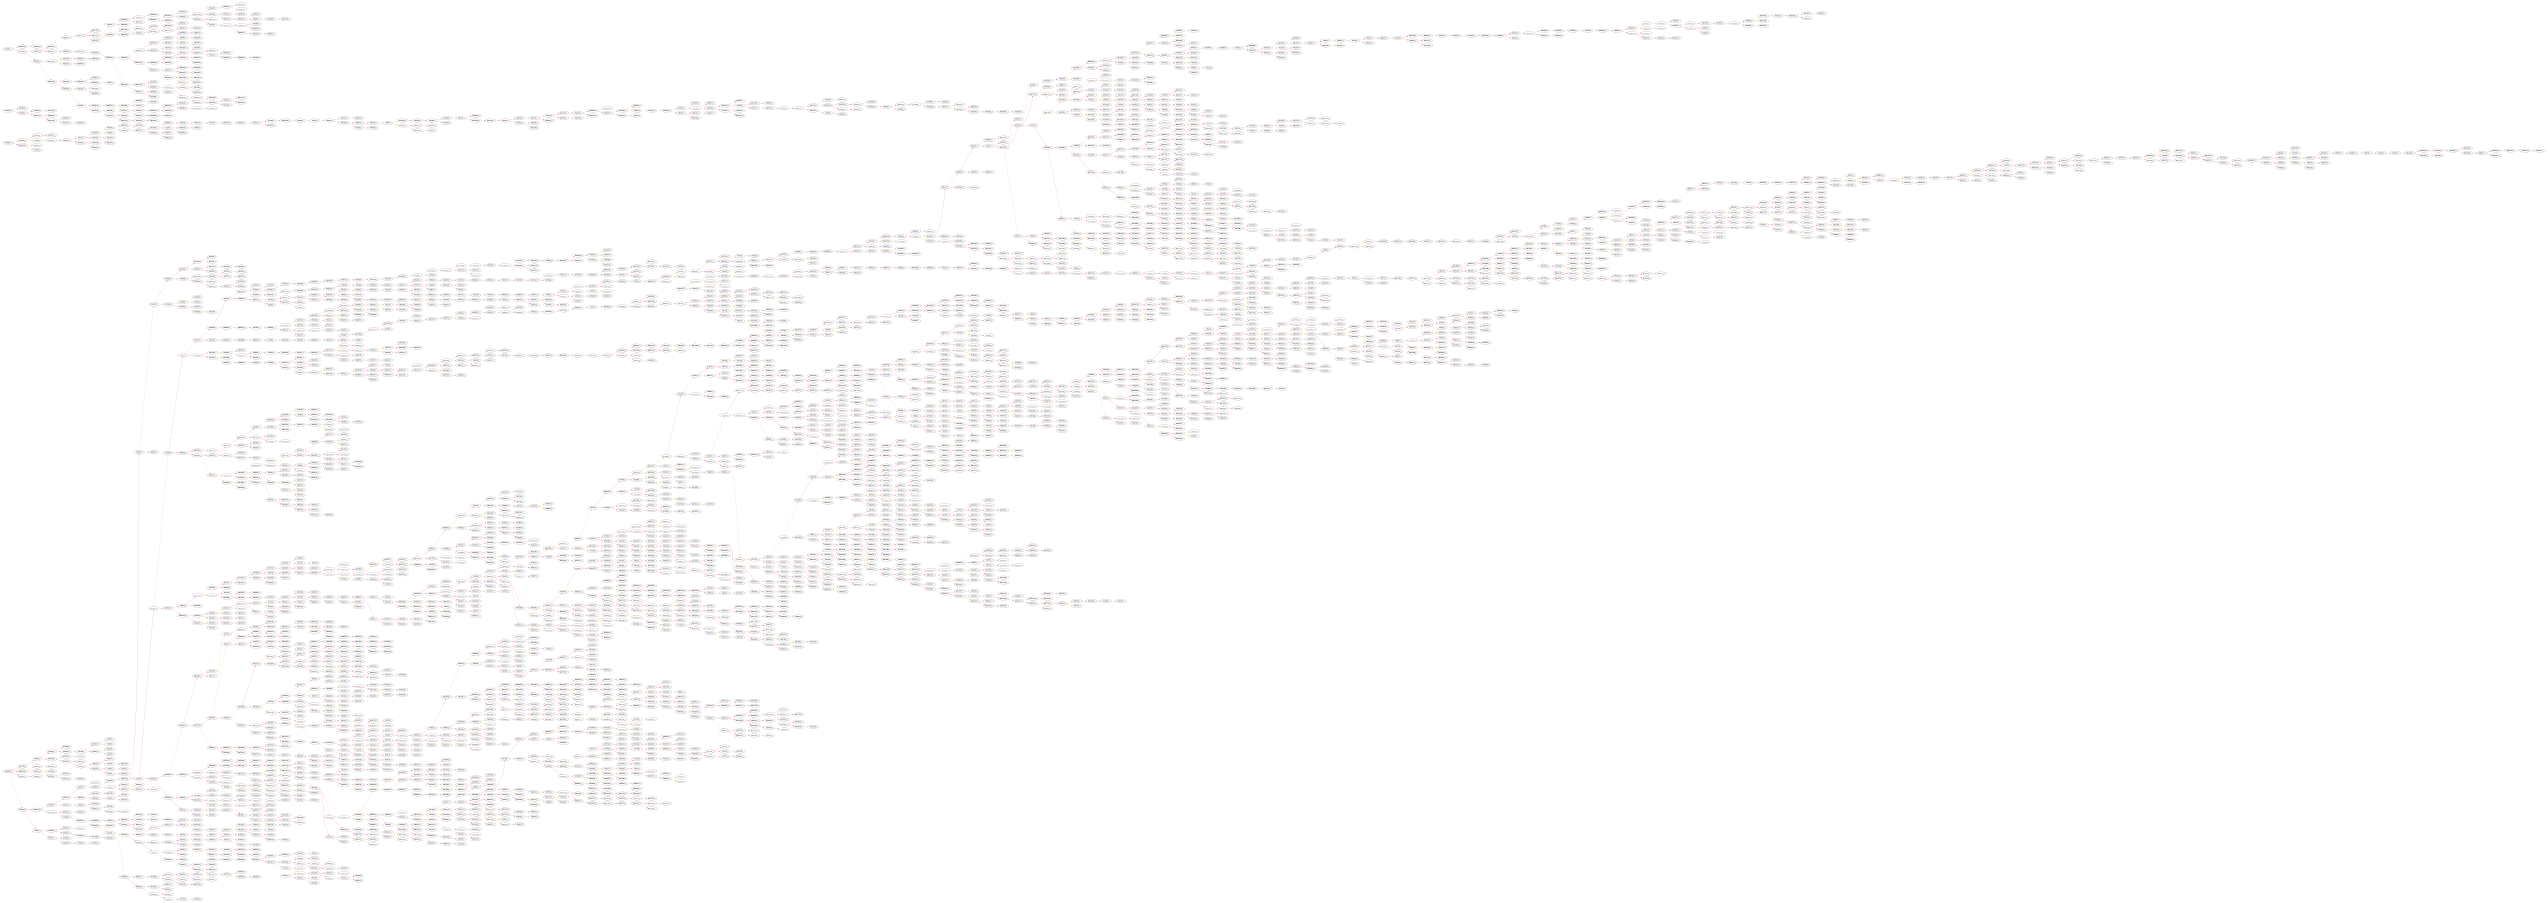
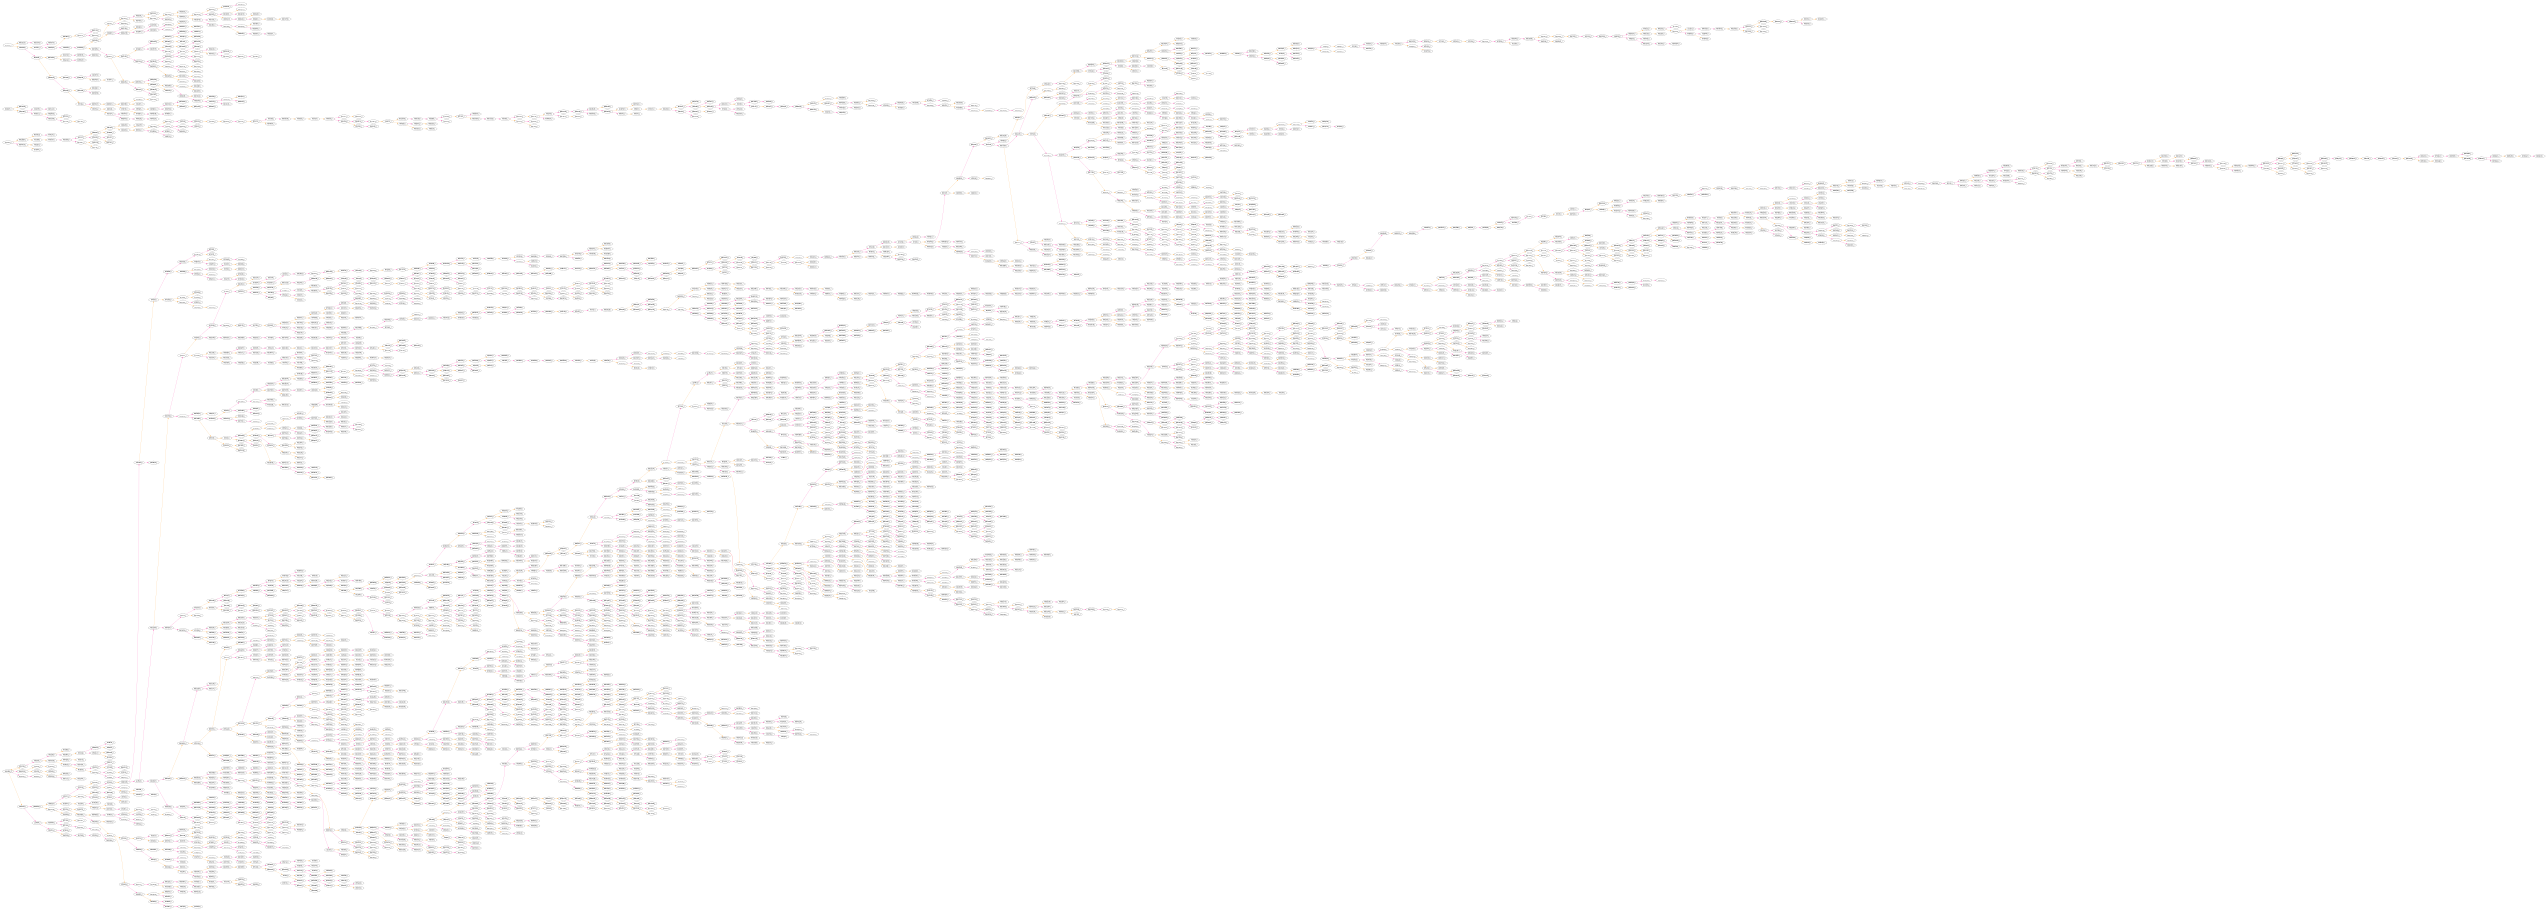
node "MW549943_1": added
node "MW559165_1": added
